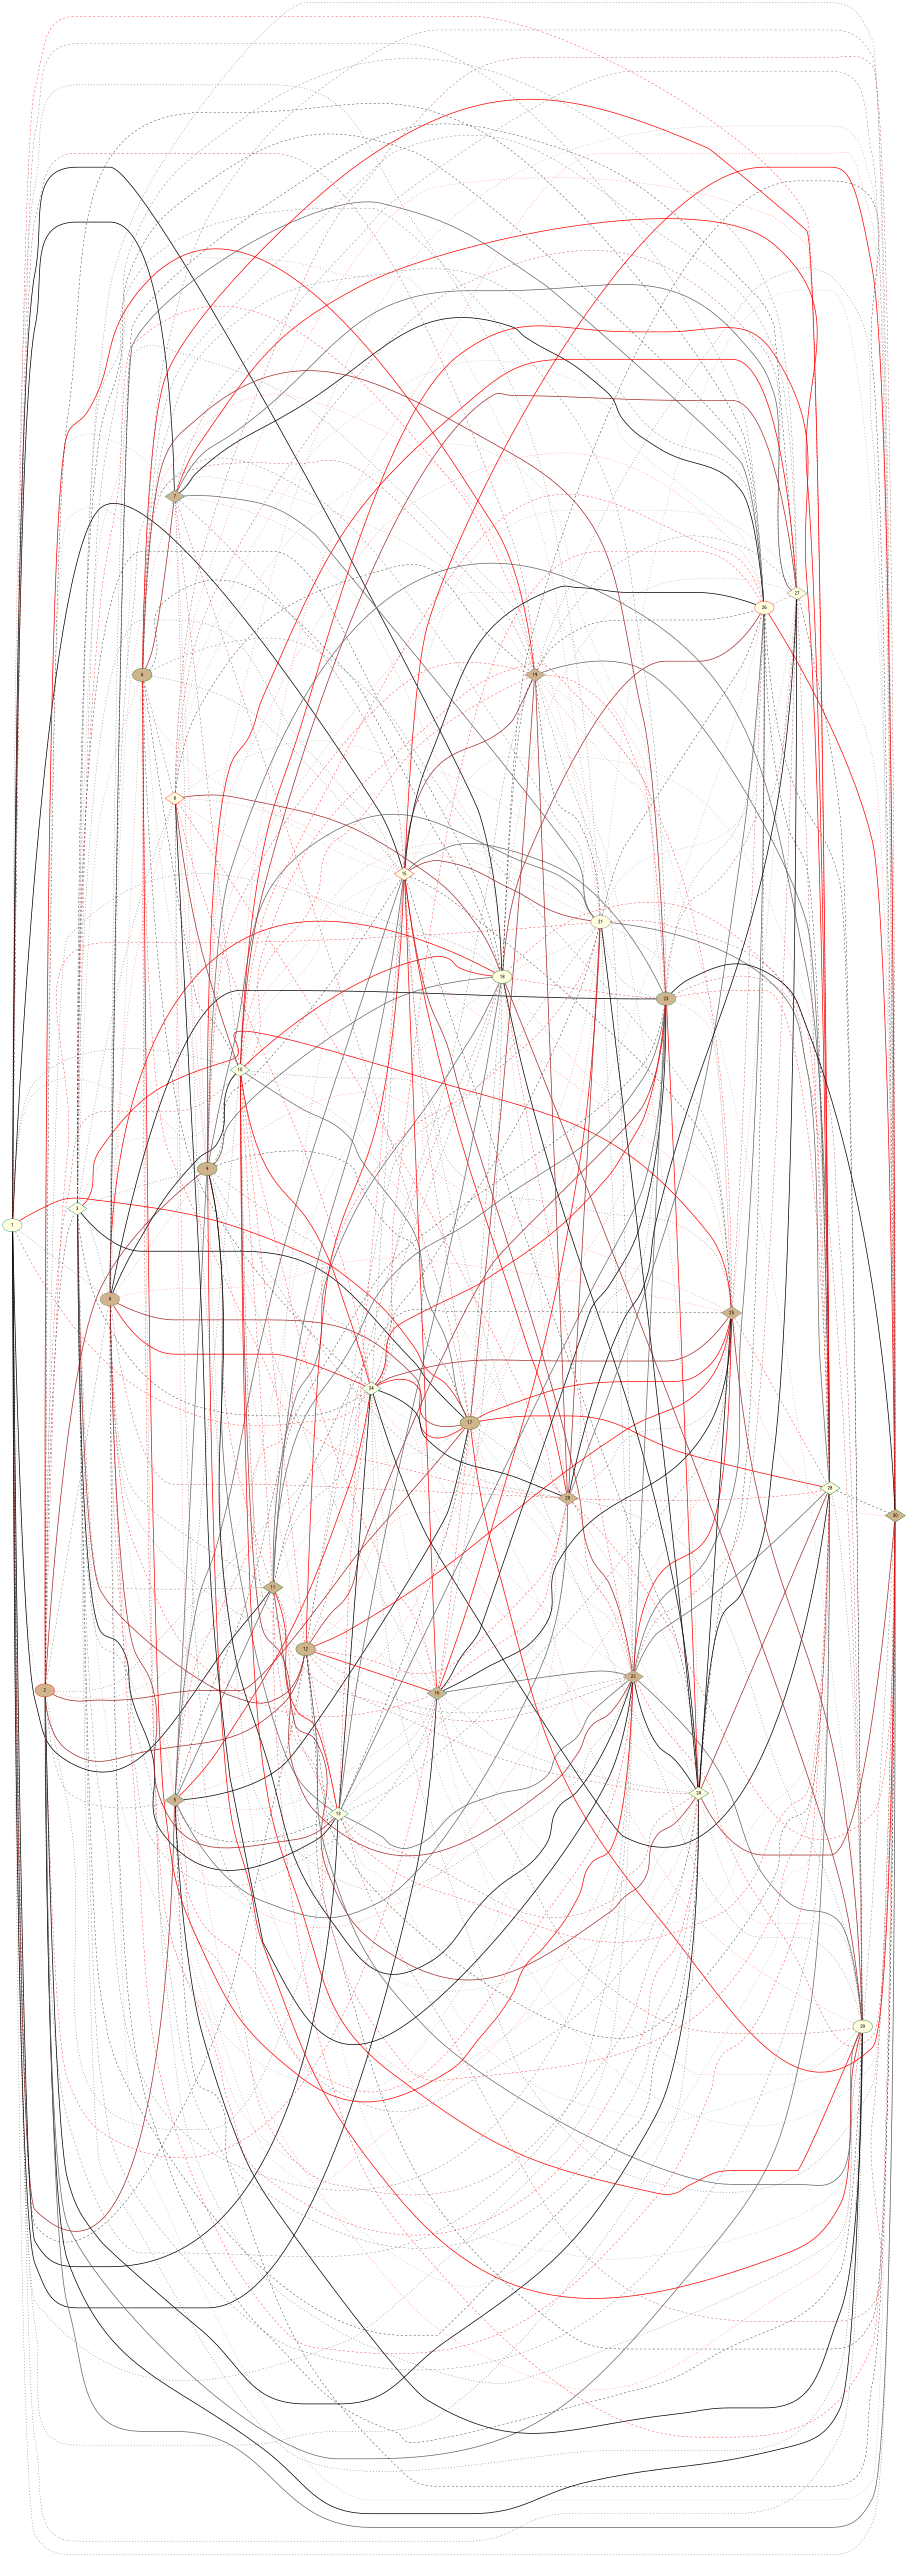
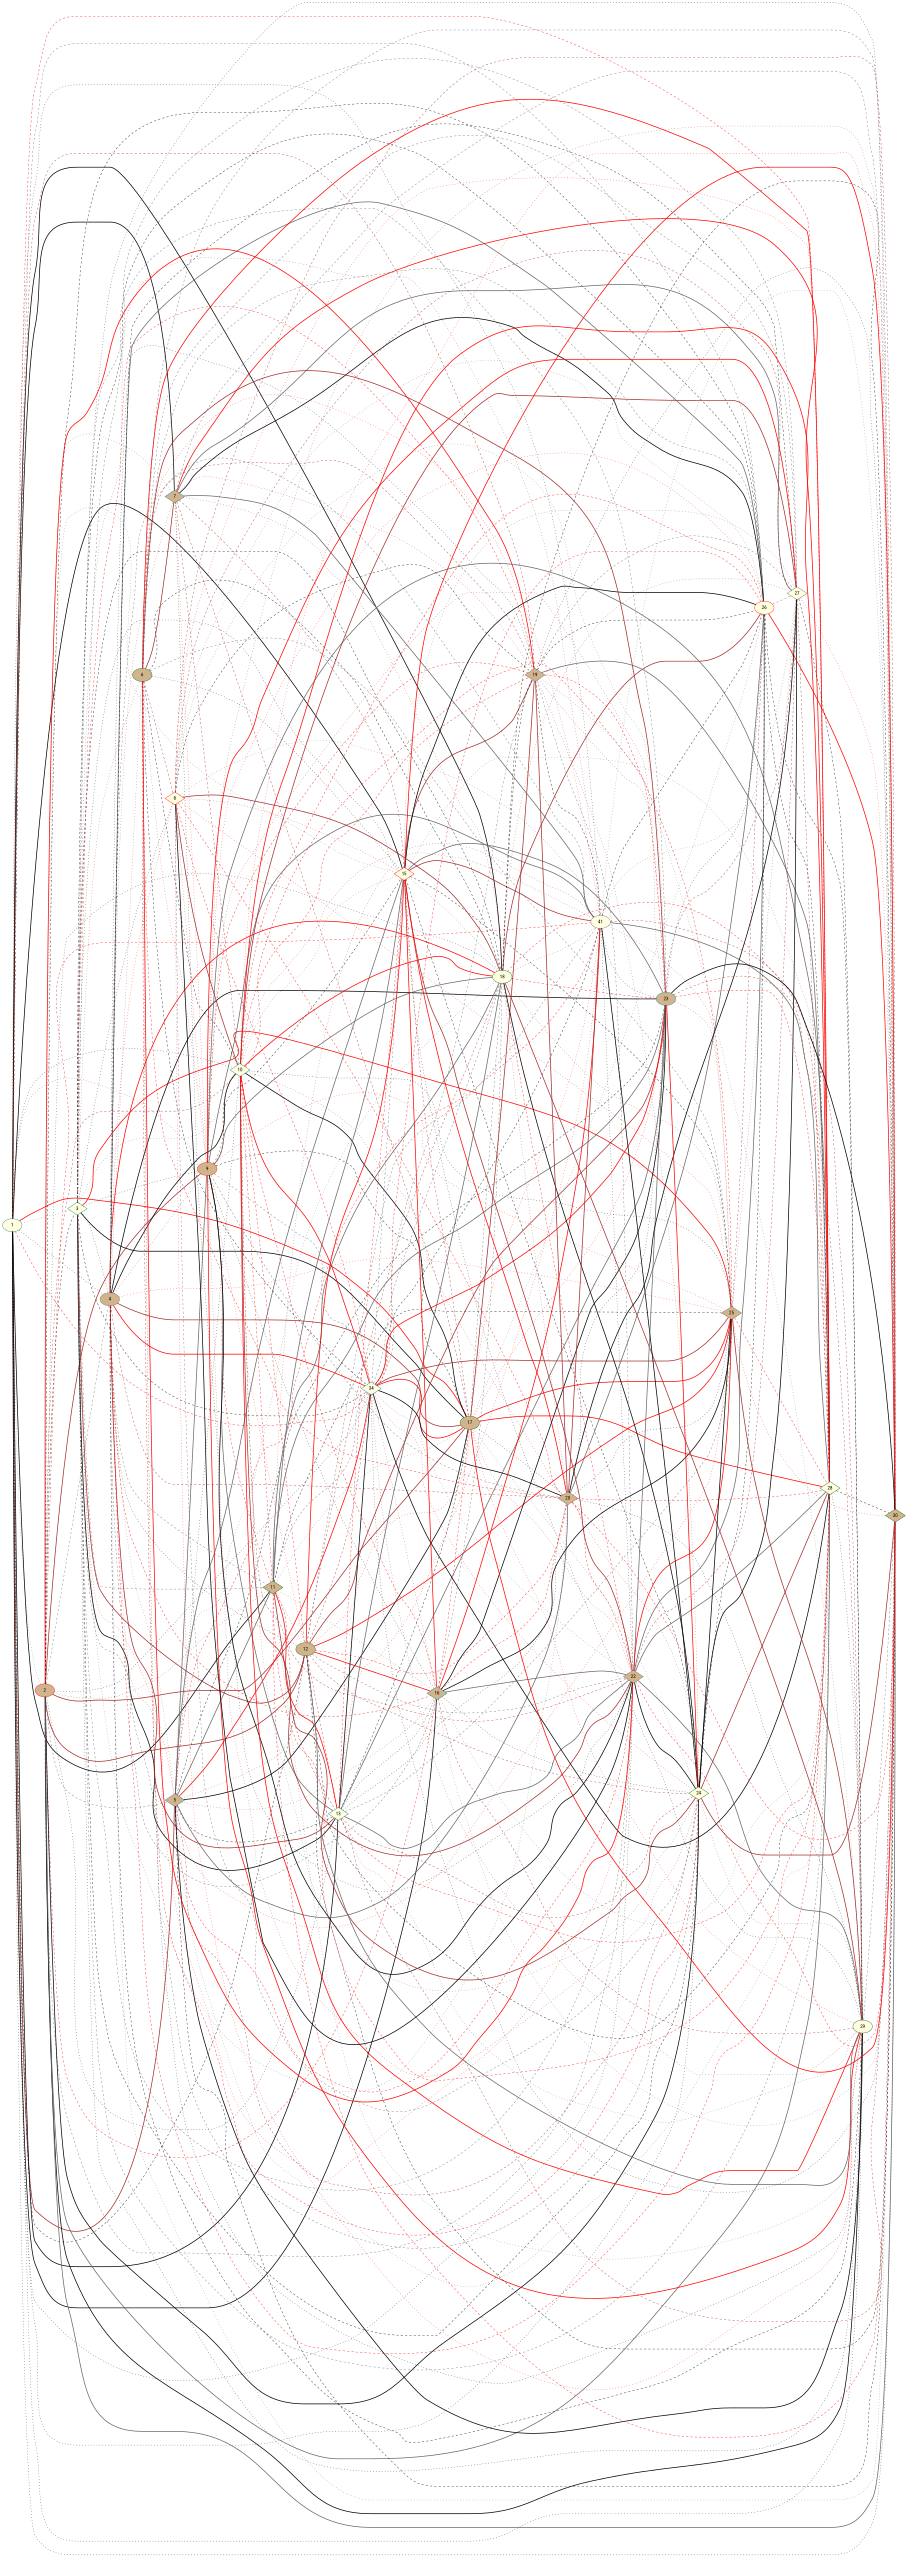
node "21": label "21" -> "41"
node "9": color darkgreen -> red
edge "10" -- "17": color gray40 -> black
